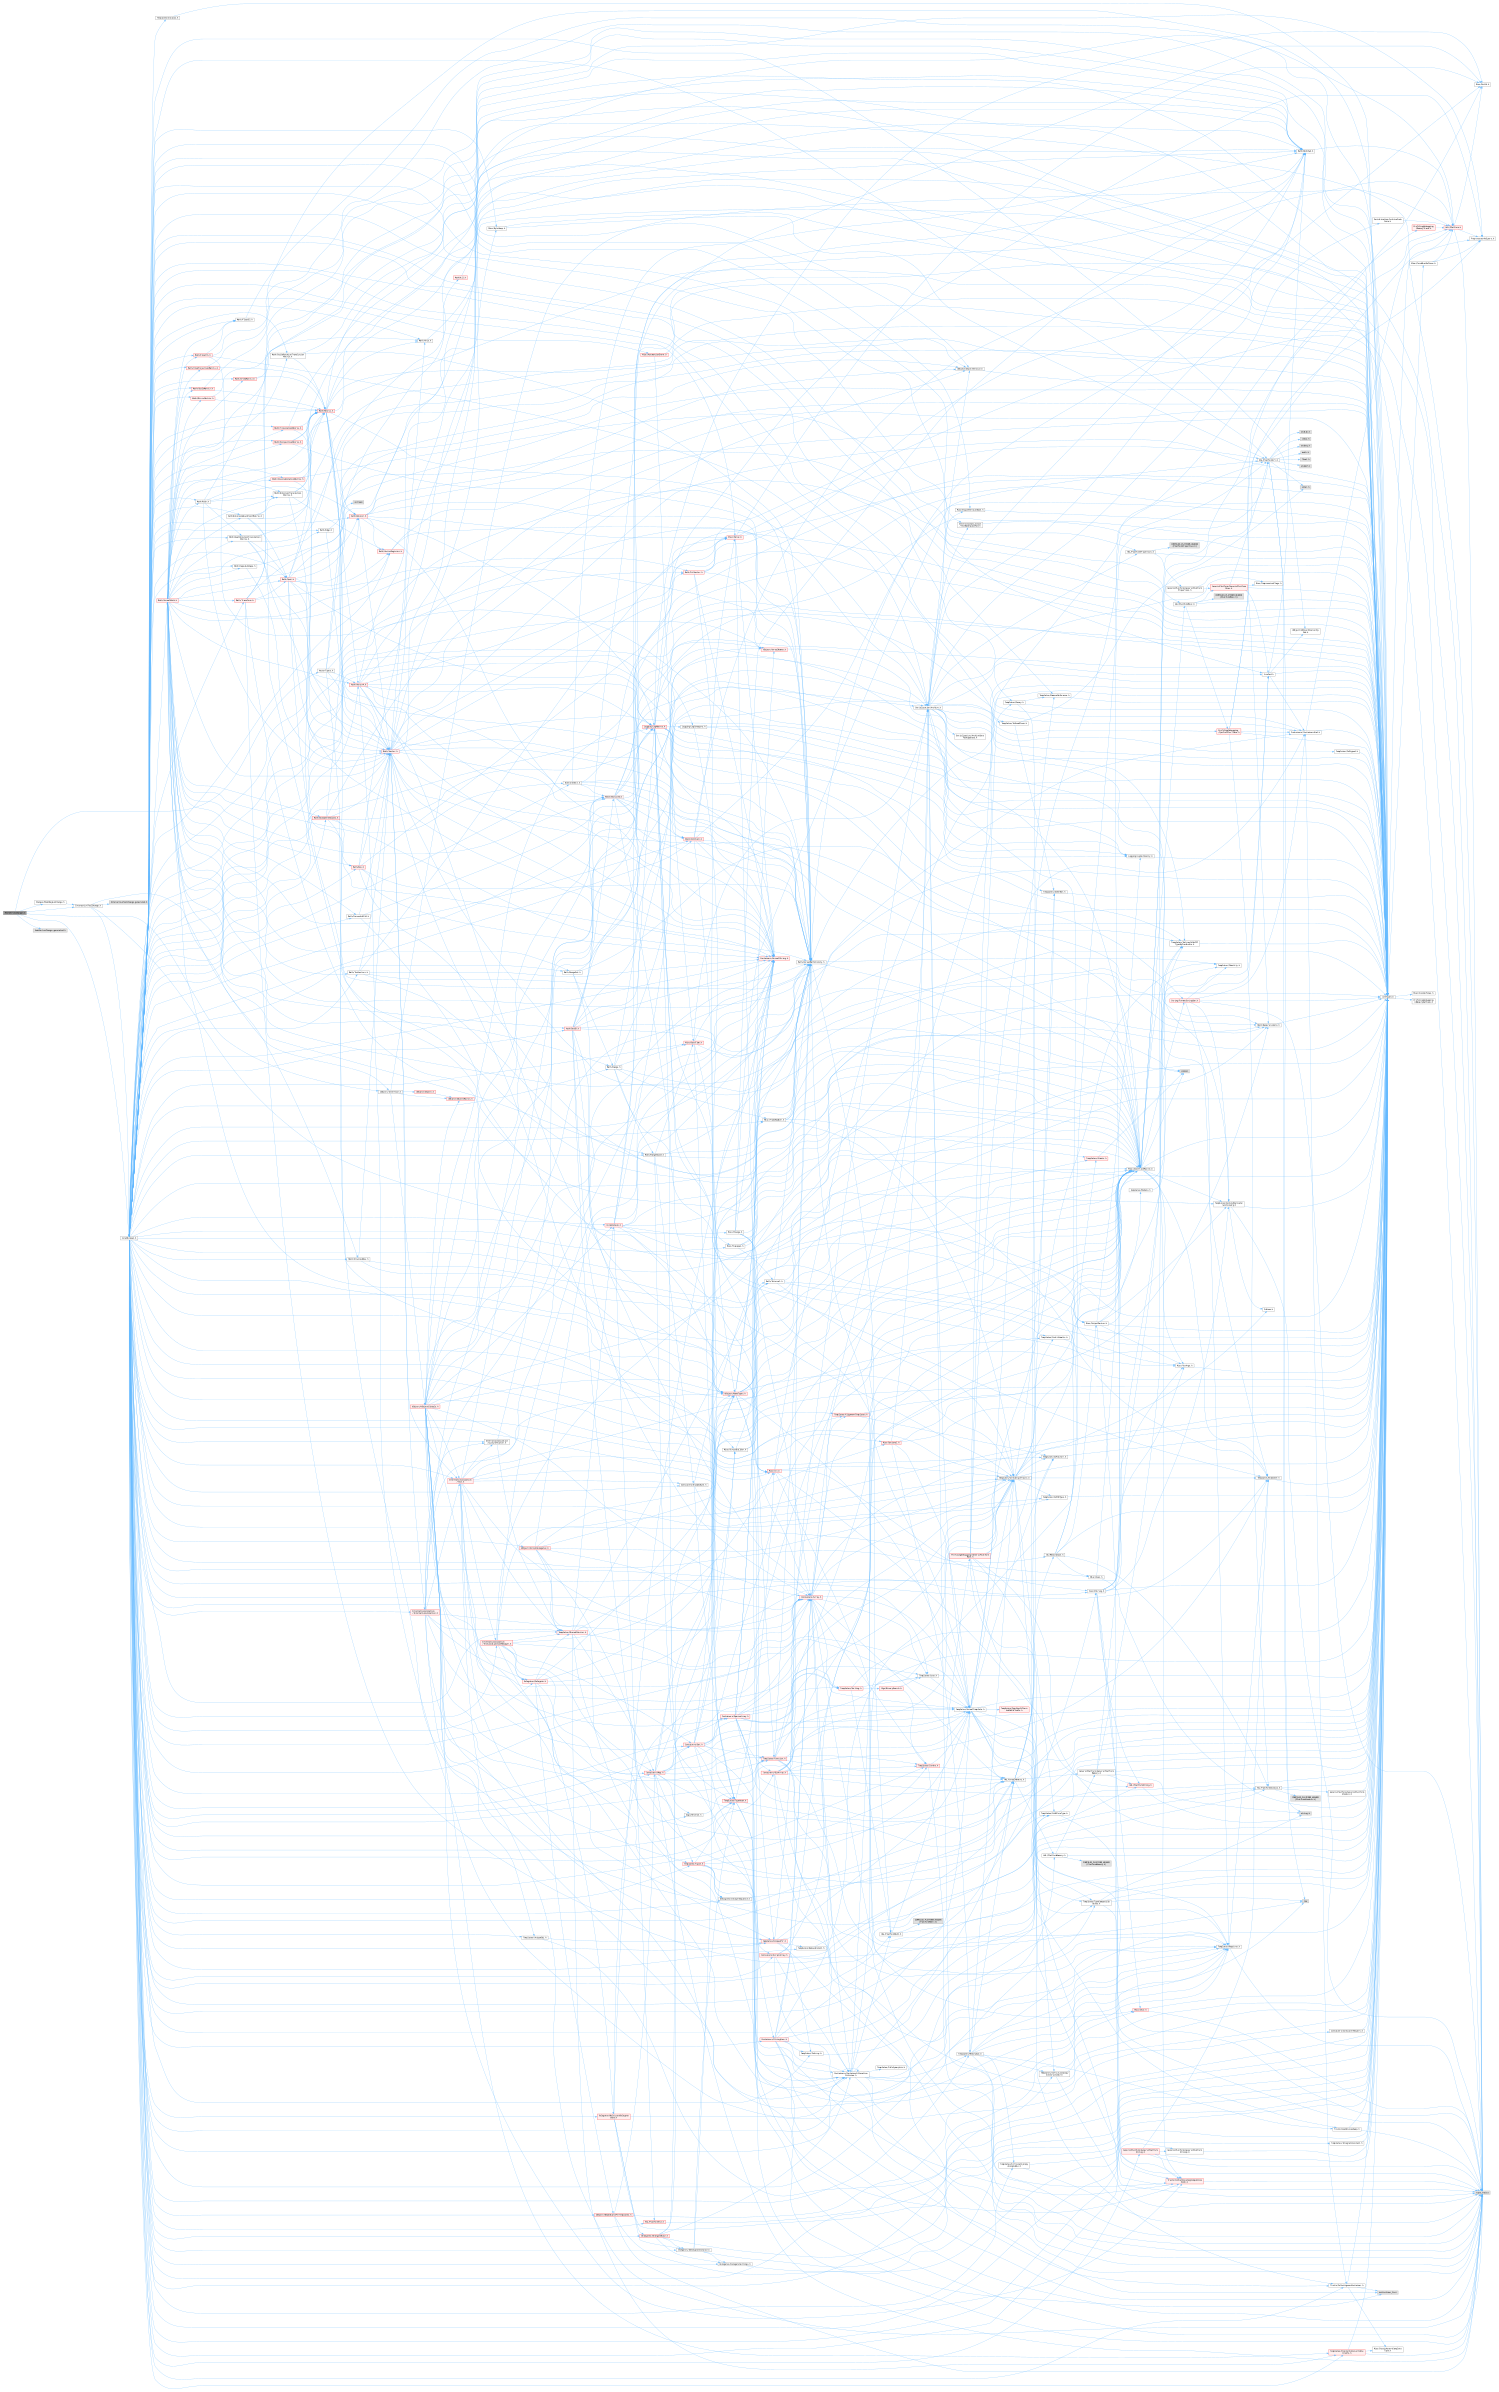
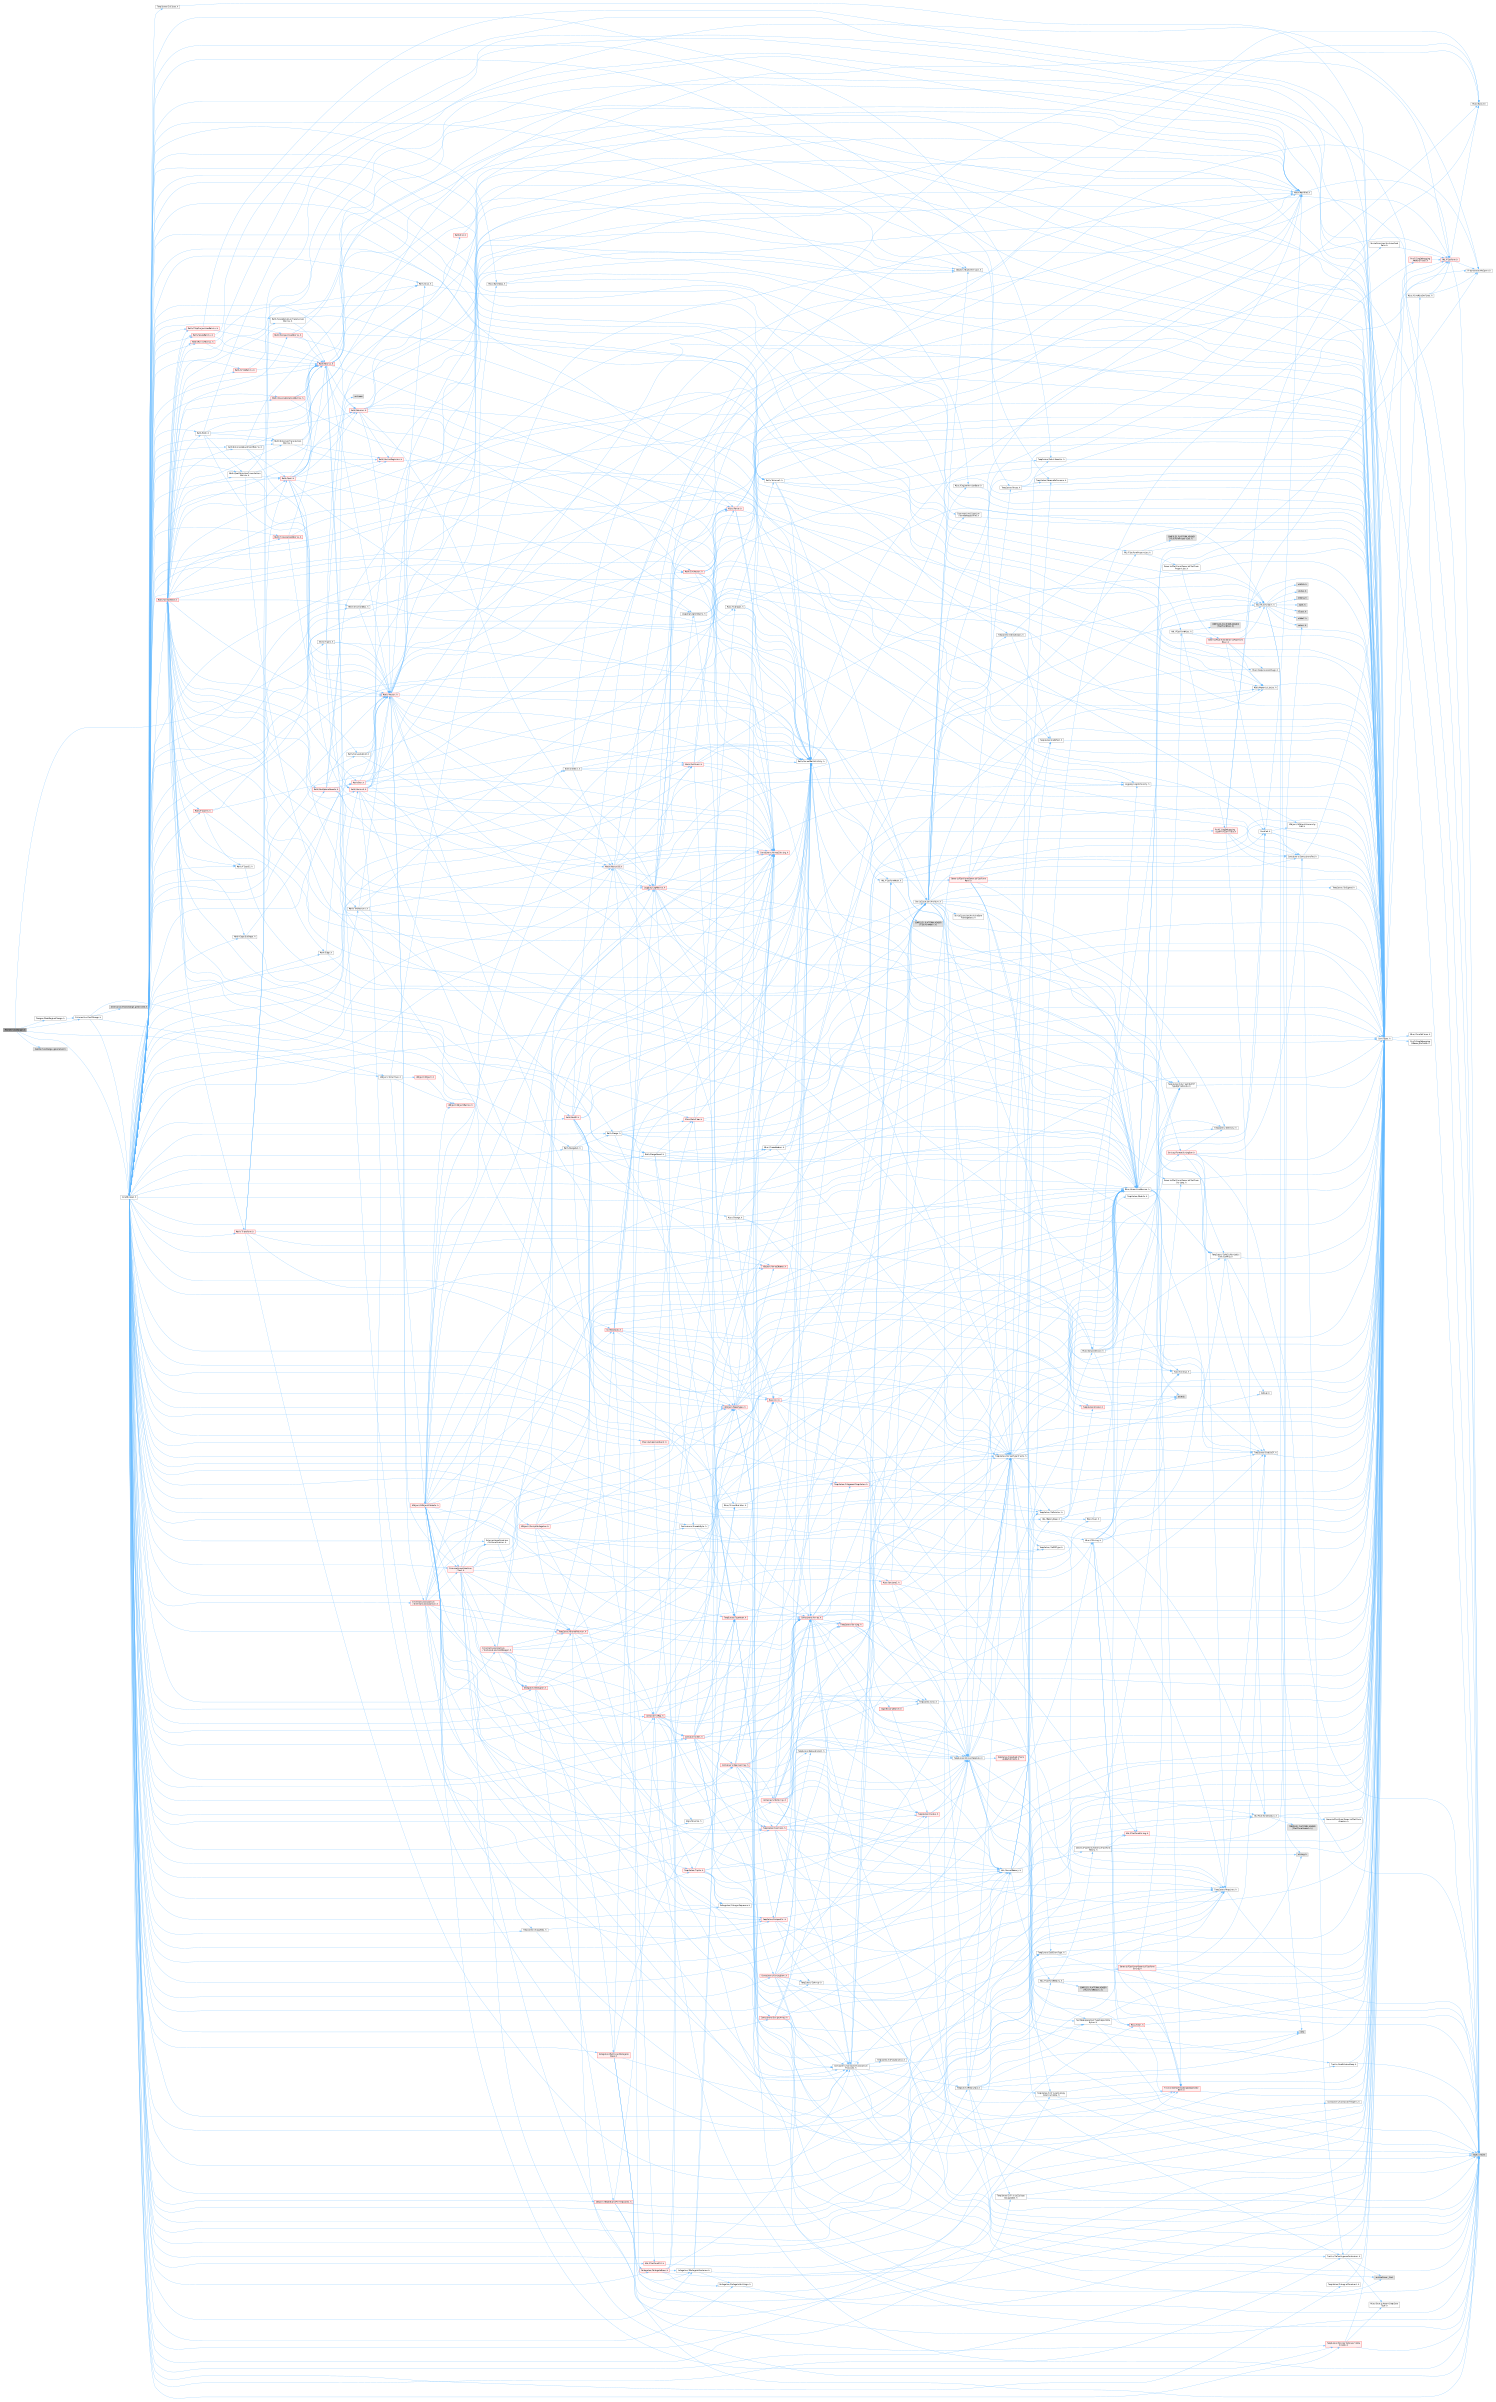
edge "Math/Quat.h" -> "Logging/LogMacros.h": now "Math/Quat.h" -> "Logging/LogCategory.h"
node "ProfilingDebugging/GenericPlatform Math.h": label "ProfilingDebugging/GenericPlatform Math.h" -> "GenericPlatform/GenericPlatform Math.h"
node "Templates/TypeCompatible Bytes.h": label "Templates/TypeCompatible Bytes.h" -> "TextNamespaceFwd/TypeCompatible Bytes.h"
